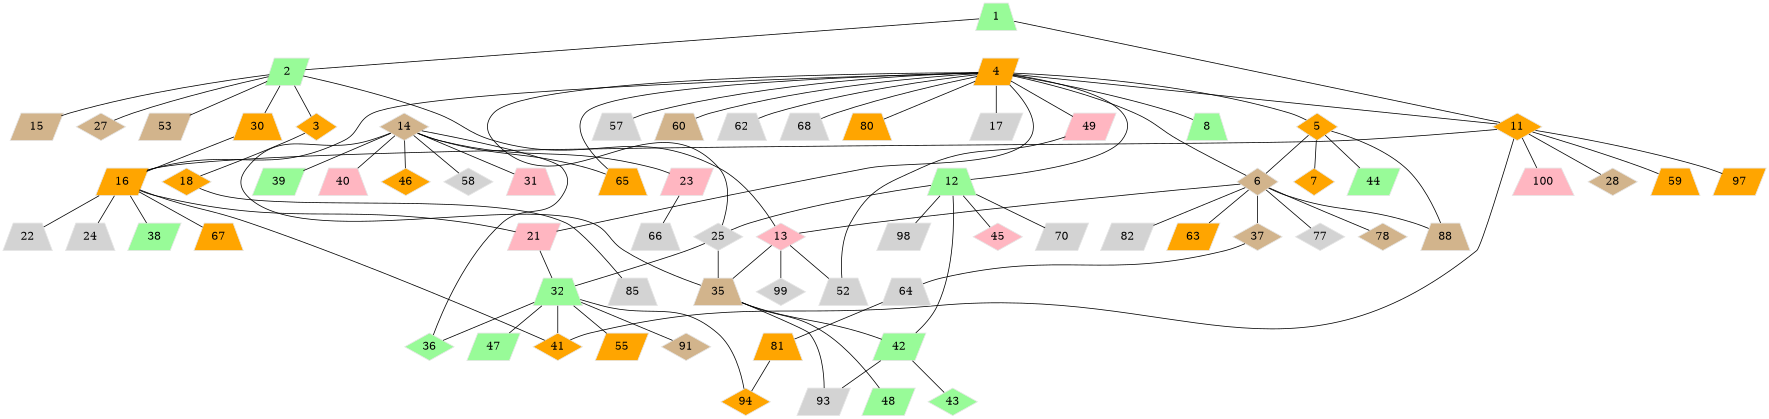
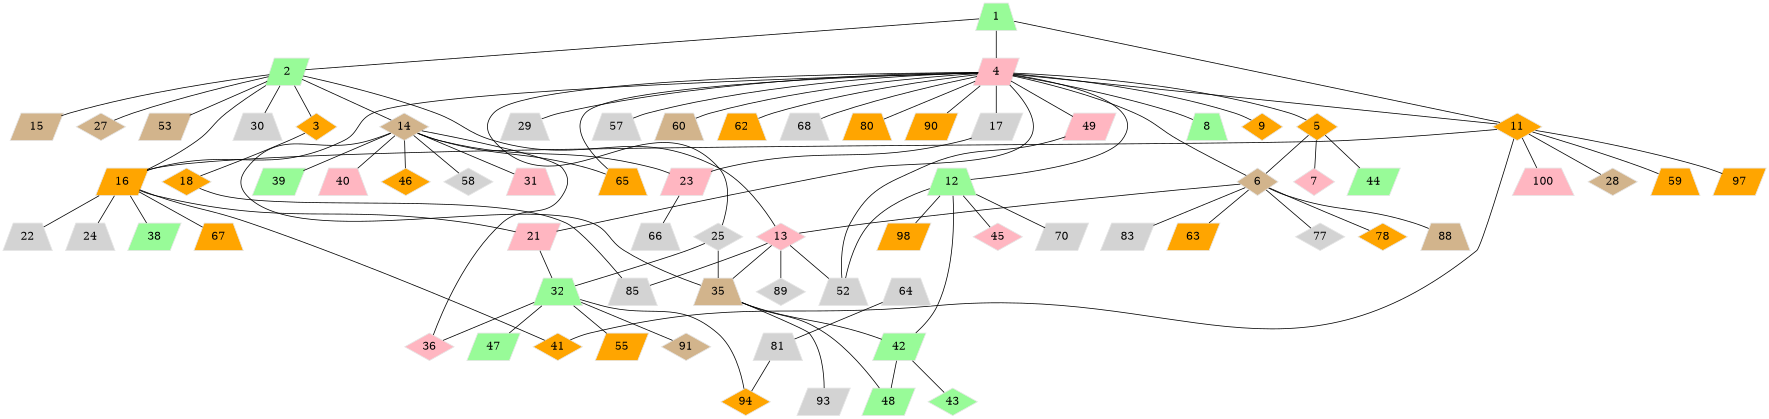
edge "1" -- "4": added
node "4": fillcolor orange -> lightpink
edge "2" -- "14": added
node "30": fillcolor orange -> lightgrey
node "29": added
node "62": fillcolor lightgrey -> orange
node "90": added
node "9": added
edge "30" -- "16": now "2" -- "16"
edge "17" -- "23": added
edge "5" -- "88": removed
node "7": fillcolor orange -> lightpink
edge "12" -- "25": now "12" -- "52"
node "98": fillcolor lightgrey -> orange
node "82": label "82" -> "83"
node "37": removed
node "78": fillcolor tan -> orange
edge "13" -- "85": added
node "99": label "99" -> "89"
edge "32" -- "41": removed
node "36": fillcolor palegreen -> lightpink
node "81": fillcolor orange -> lightgrey
edge "42" -- "93": now "42" -- "48"
